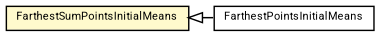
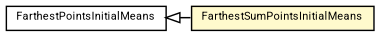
edge "FarthestPointsInitialMeans" -> "FarthestSumPointsInitialMeans": reversed
